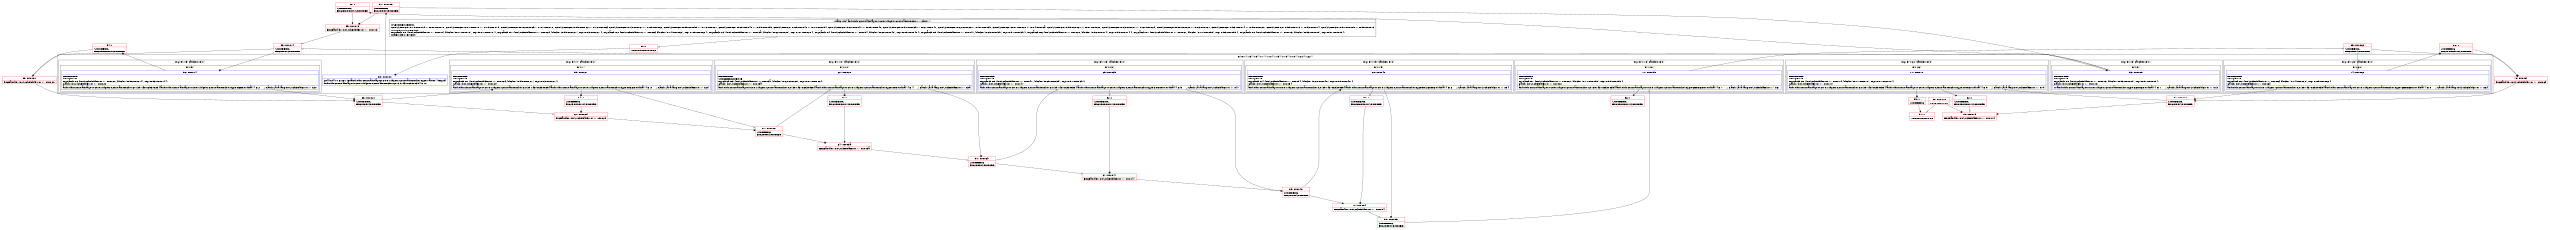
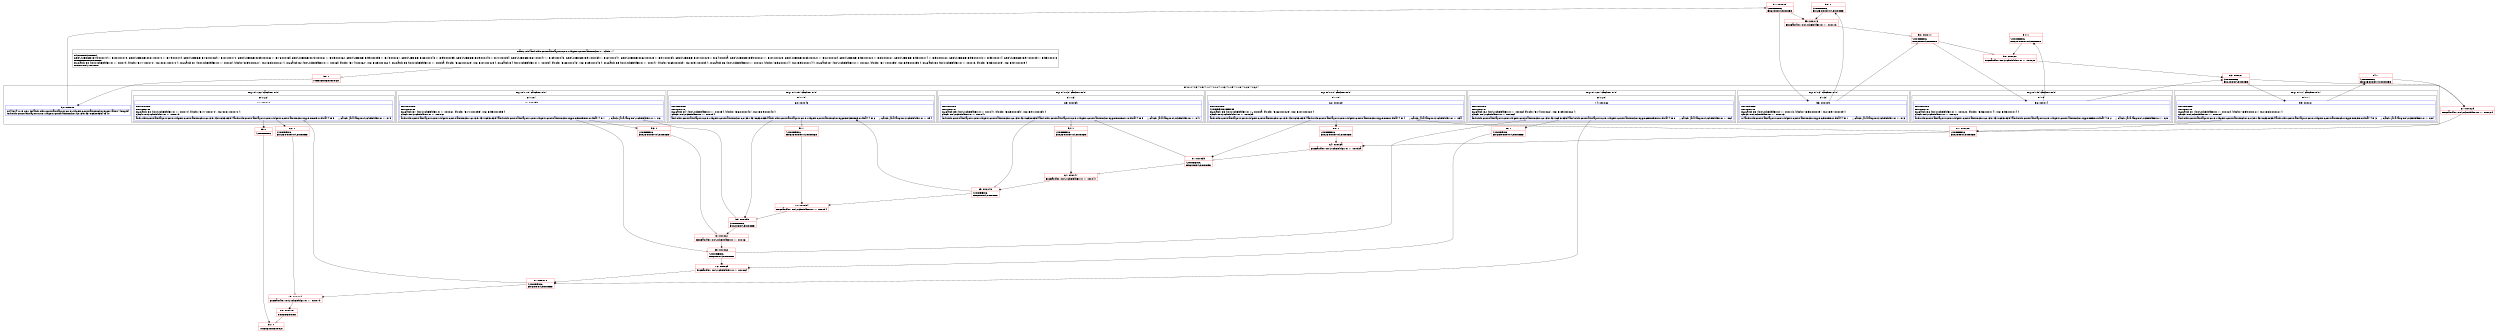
edge "80: 0x007e" -> "79: 0x007d": reversed
node "73: 0x0061": added
